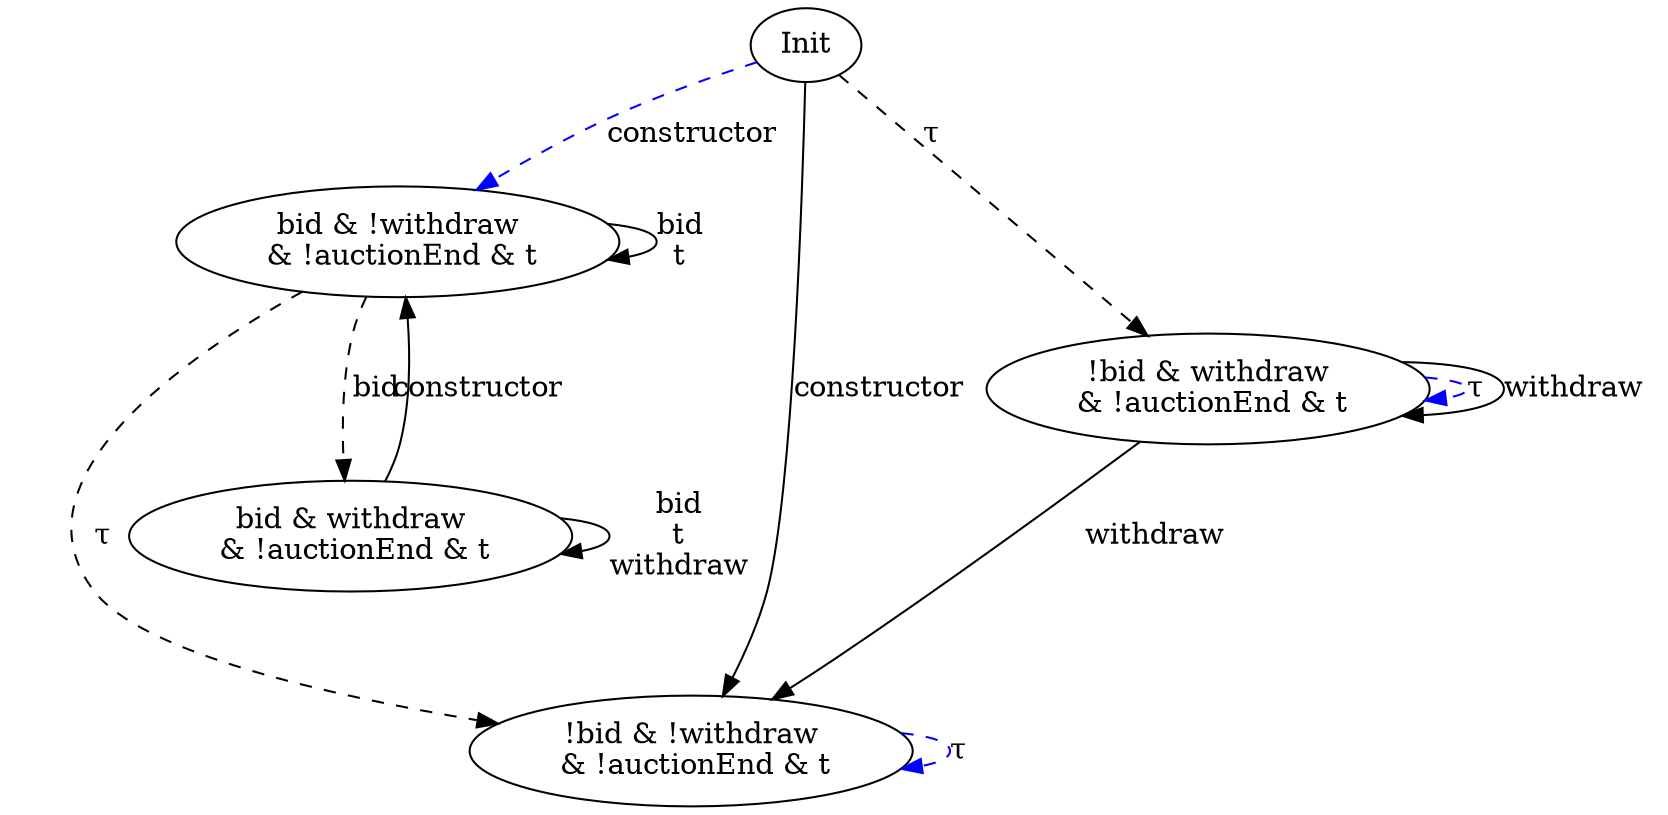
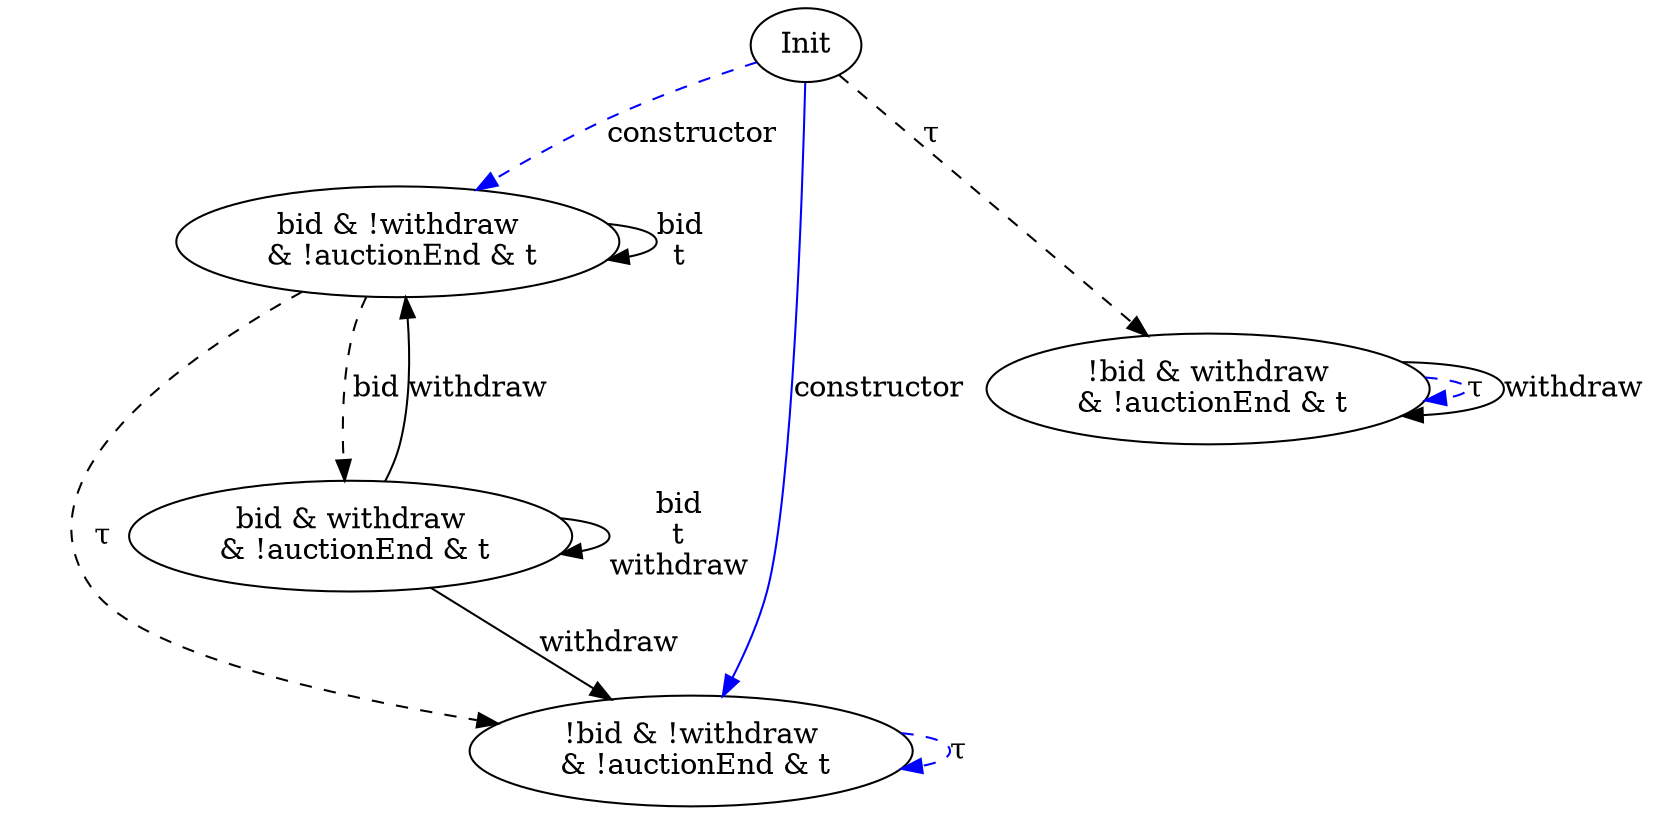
edge "Init" -> "!bid & !withdraw & !auctionEnd & t": color black -> blue
edge "bid & withdraw & !auctionEnd & t" -> "bid & !withdraw & !auctionEnd & t": label "constructor" -> "withdraw"
edge "!bid & withdraw & !auctionEnd & t" -> "!bid & !withdraw & !auctionEnd & t": now "bid & withdraw & !auctionEnd & t" -> "!bid & !withdraw & !auctionEnd & t"
